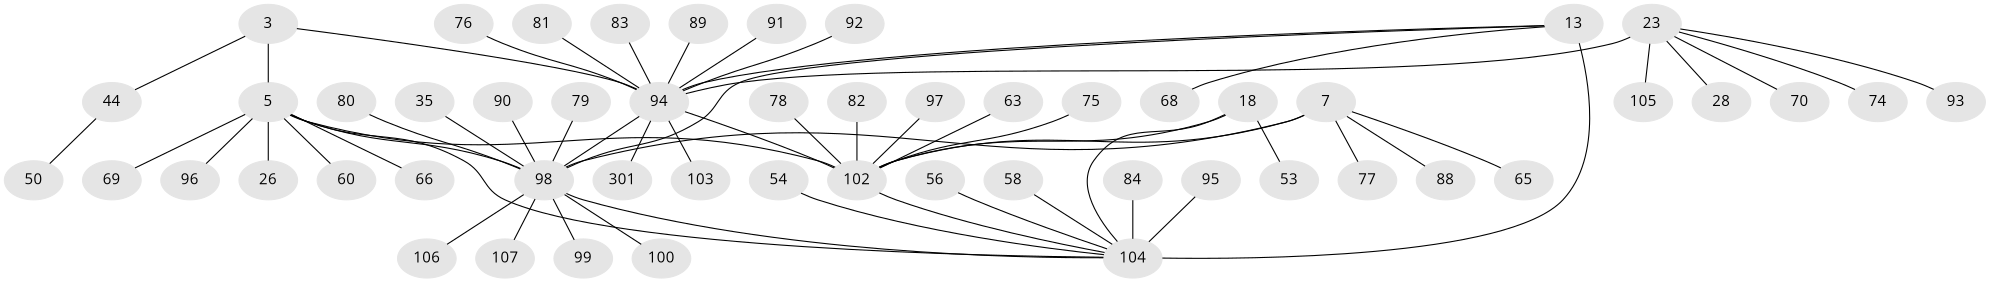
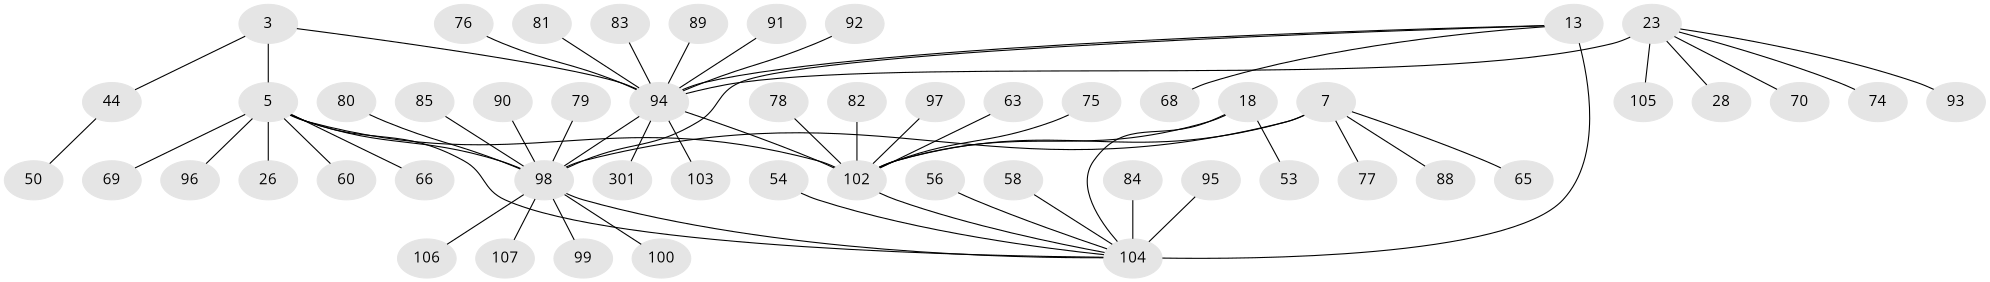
node "35": label "35" -> "85"
